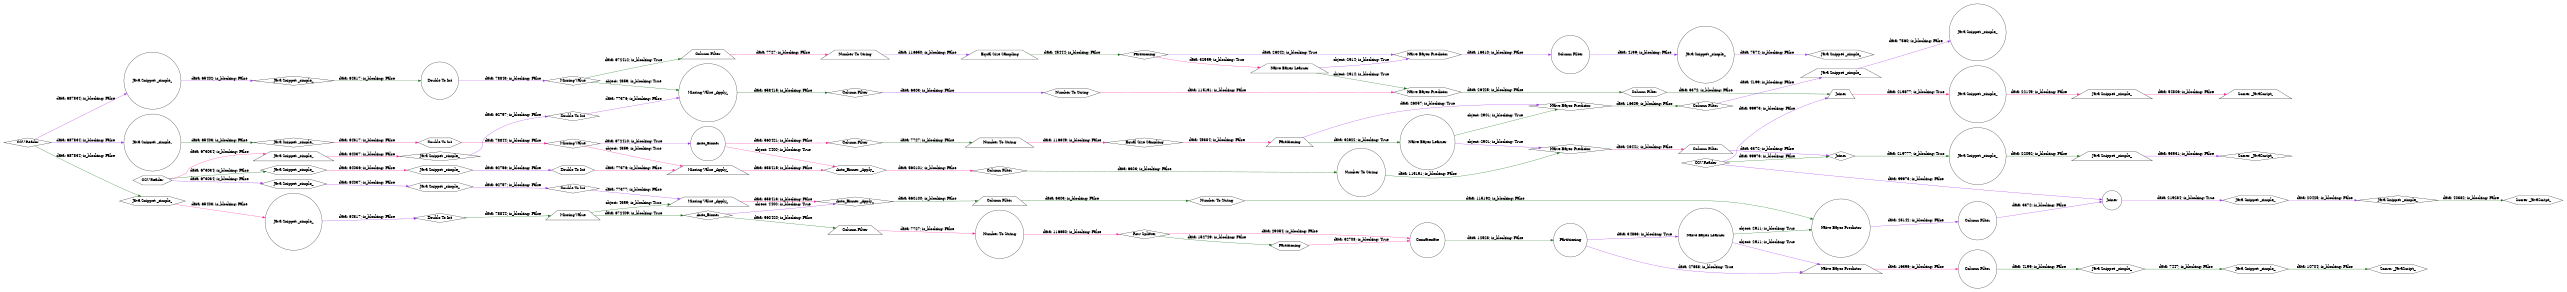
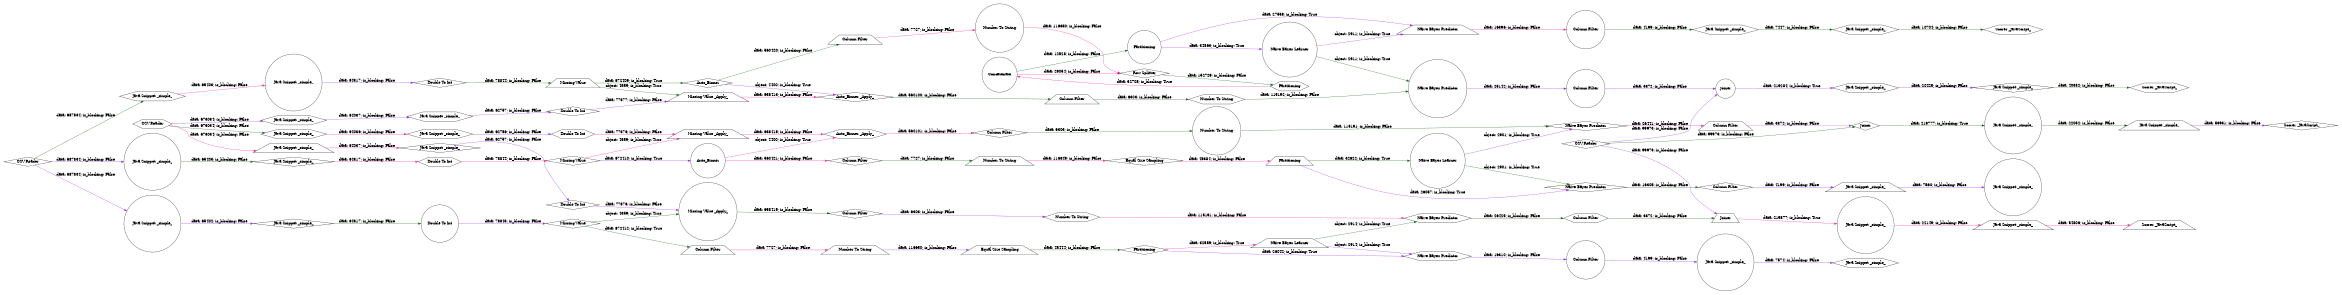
edge "Row Splitter" -> "Concatenate": reversed
